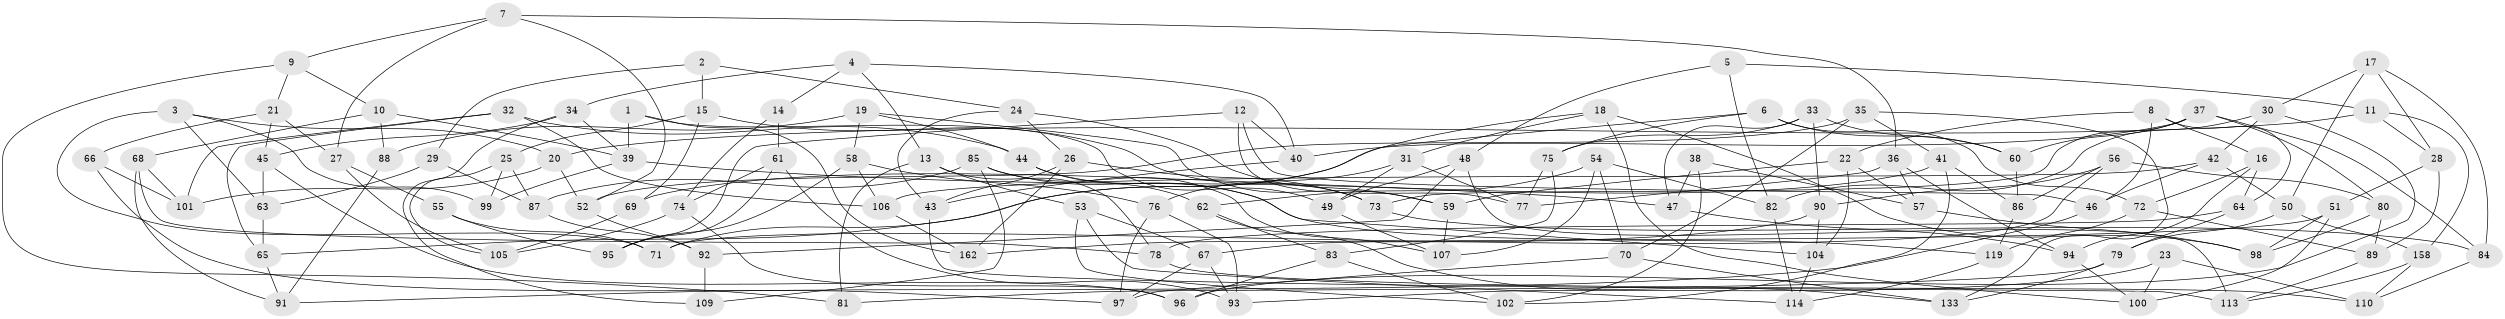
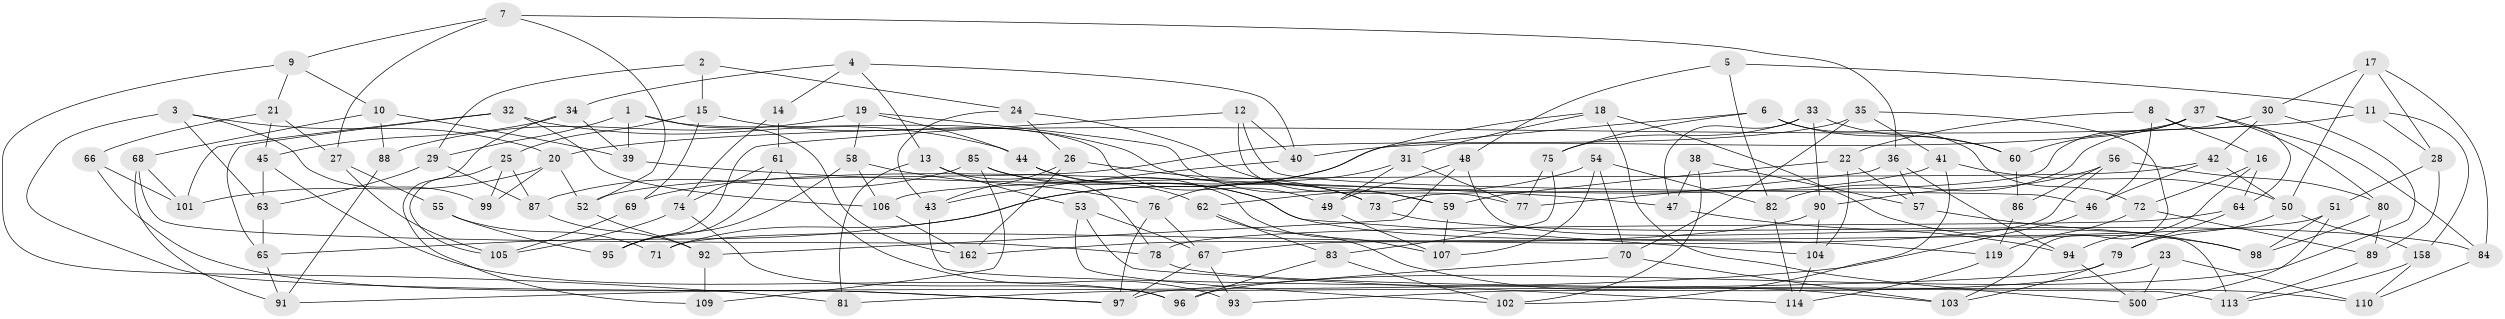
edge "1" -- "29": added
edge "39" -- "99": now "20" -- "99"
edge "41" -- "86": now "41" -- "50"
edge "3" -- "71": now "3" -- "97"
edge "76" -- "93": now "76" -- "67"
node "133": label "133" -> "103"
node "100": label "100" -> "500"
